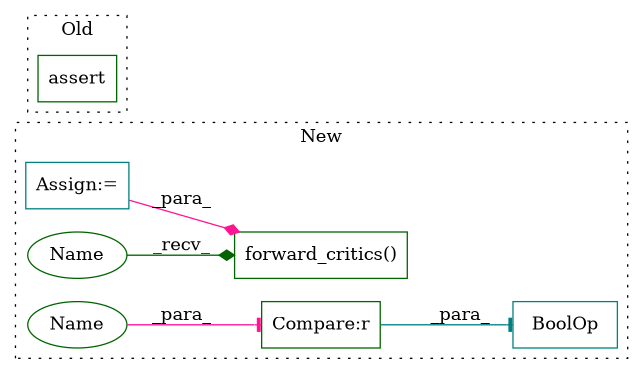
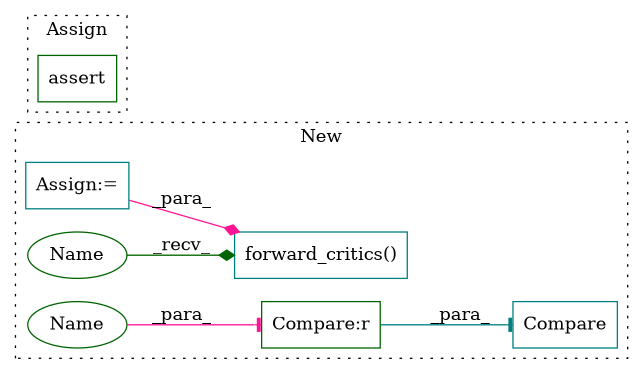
cluster "Old": label "Old" -> "Assign"
node "forward_critics()": color darkgreen -> teal
node "BoolOp": label "BoolOp" -> "Compare"
